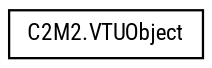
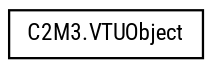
node "C2M2.VTUObject": label "C2M2.VTUObject" -> "C2M3.VTUObject"
